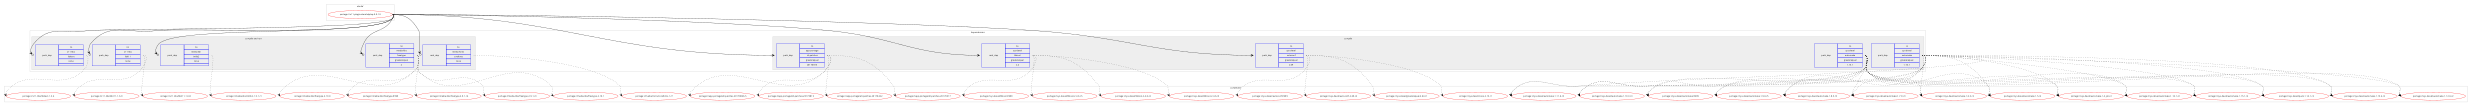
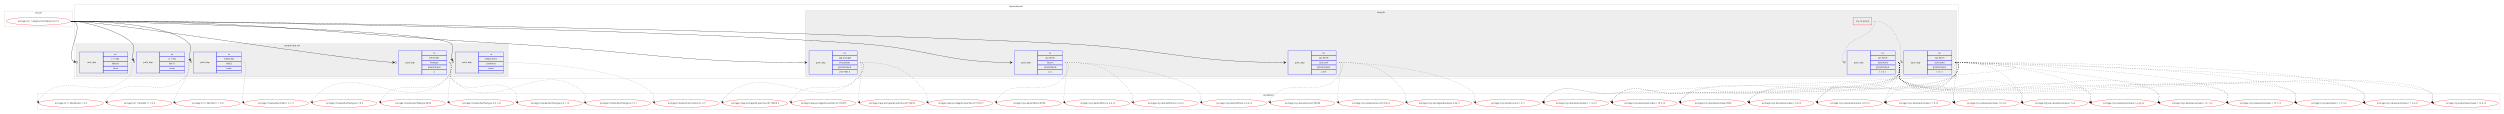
node "any_of_group": added
node "portage://sys-devel/automake-1.5-r2": label "portage://sys-devel/automake-1.5-r2" -> "portage://group-devel/automake-1.5-r2"
